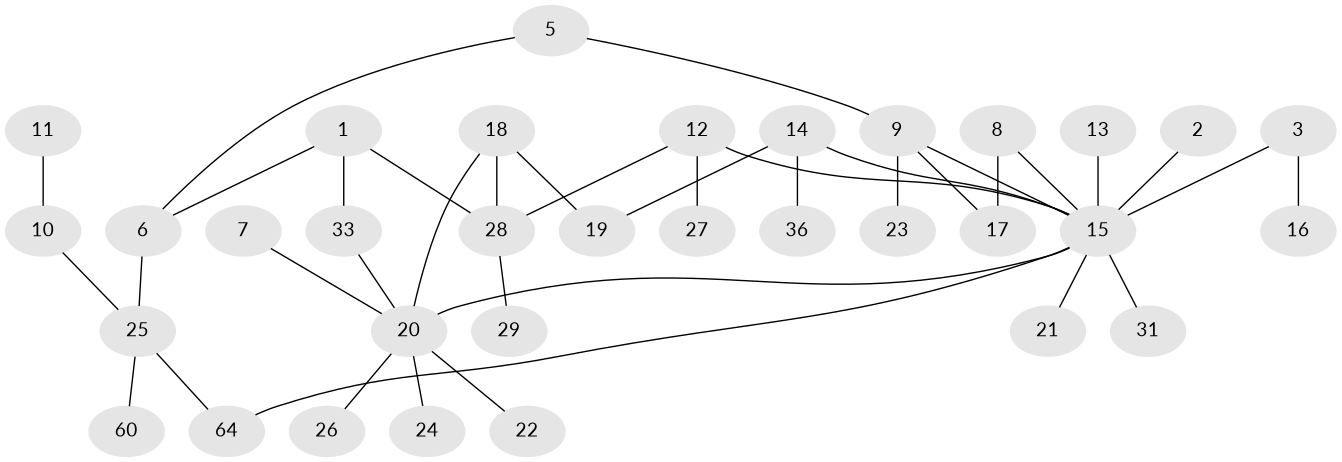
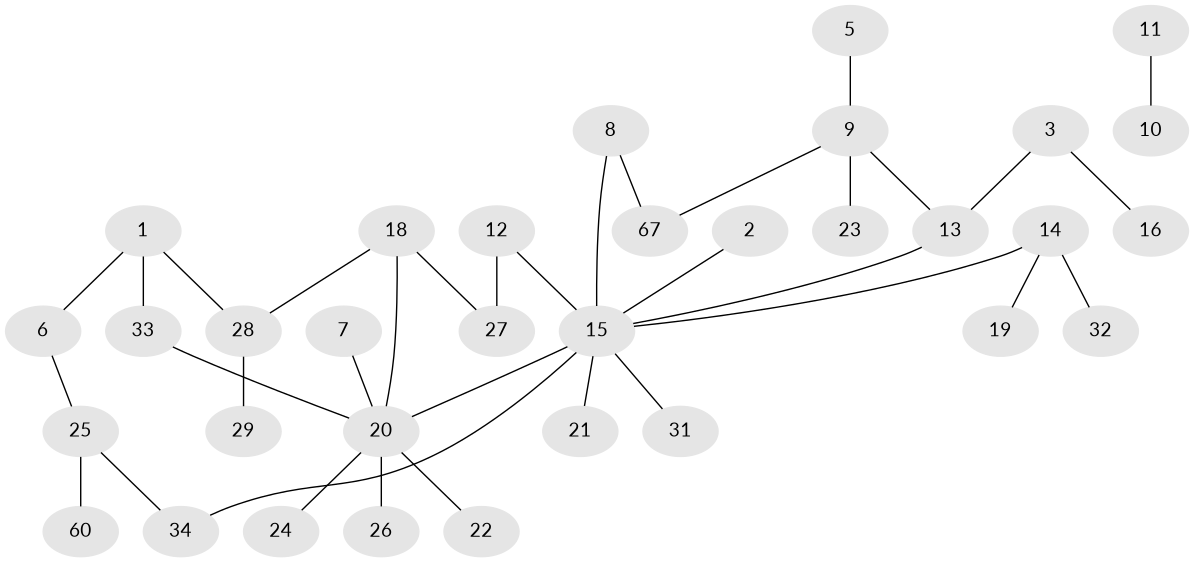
edge "5" -- "6": removed
edge "9" -- "15": now "9" -- "13"
edge "18" -- "19": now "18" -- "27"
edge "12" -- "28": removed
edge "3" -- "15": now "3" -- "13"
node "36": label "36" -> "32"
node "17": label "17" -> "67"
edge "10" -- "25": removed
node "64": label "64" -> "34"
